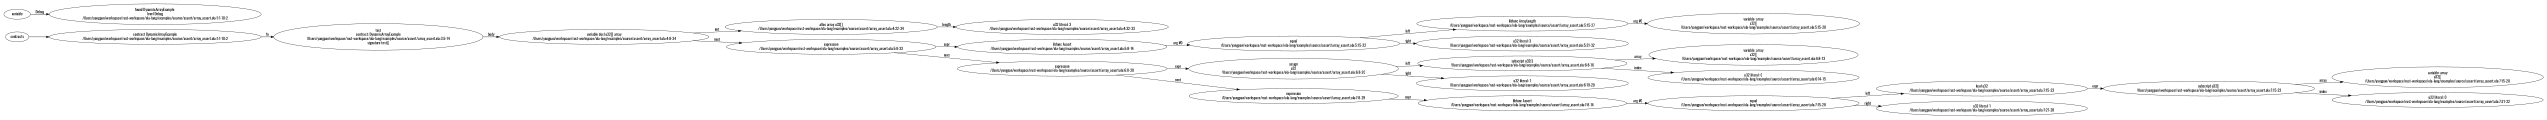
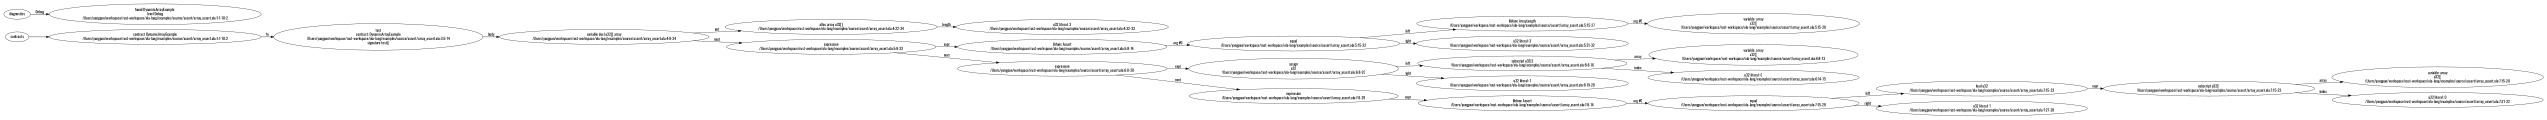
node "variable": label "variable" -> "diagnostics"
